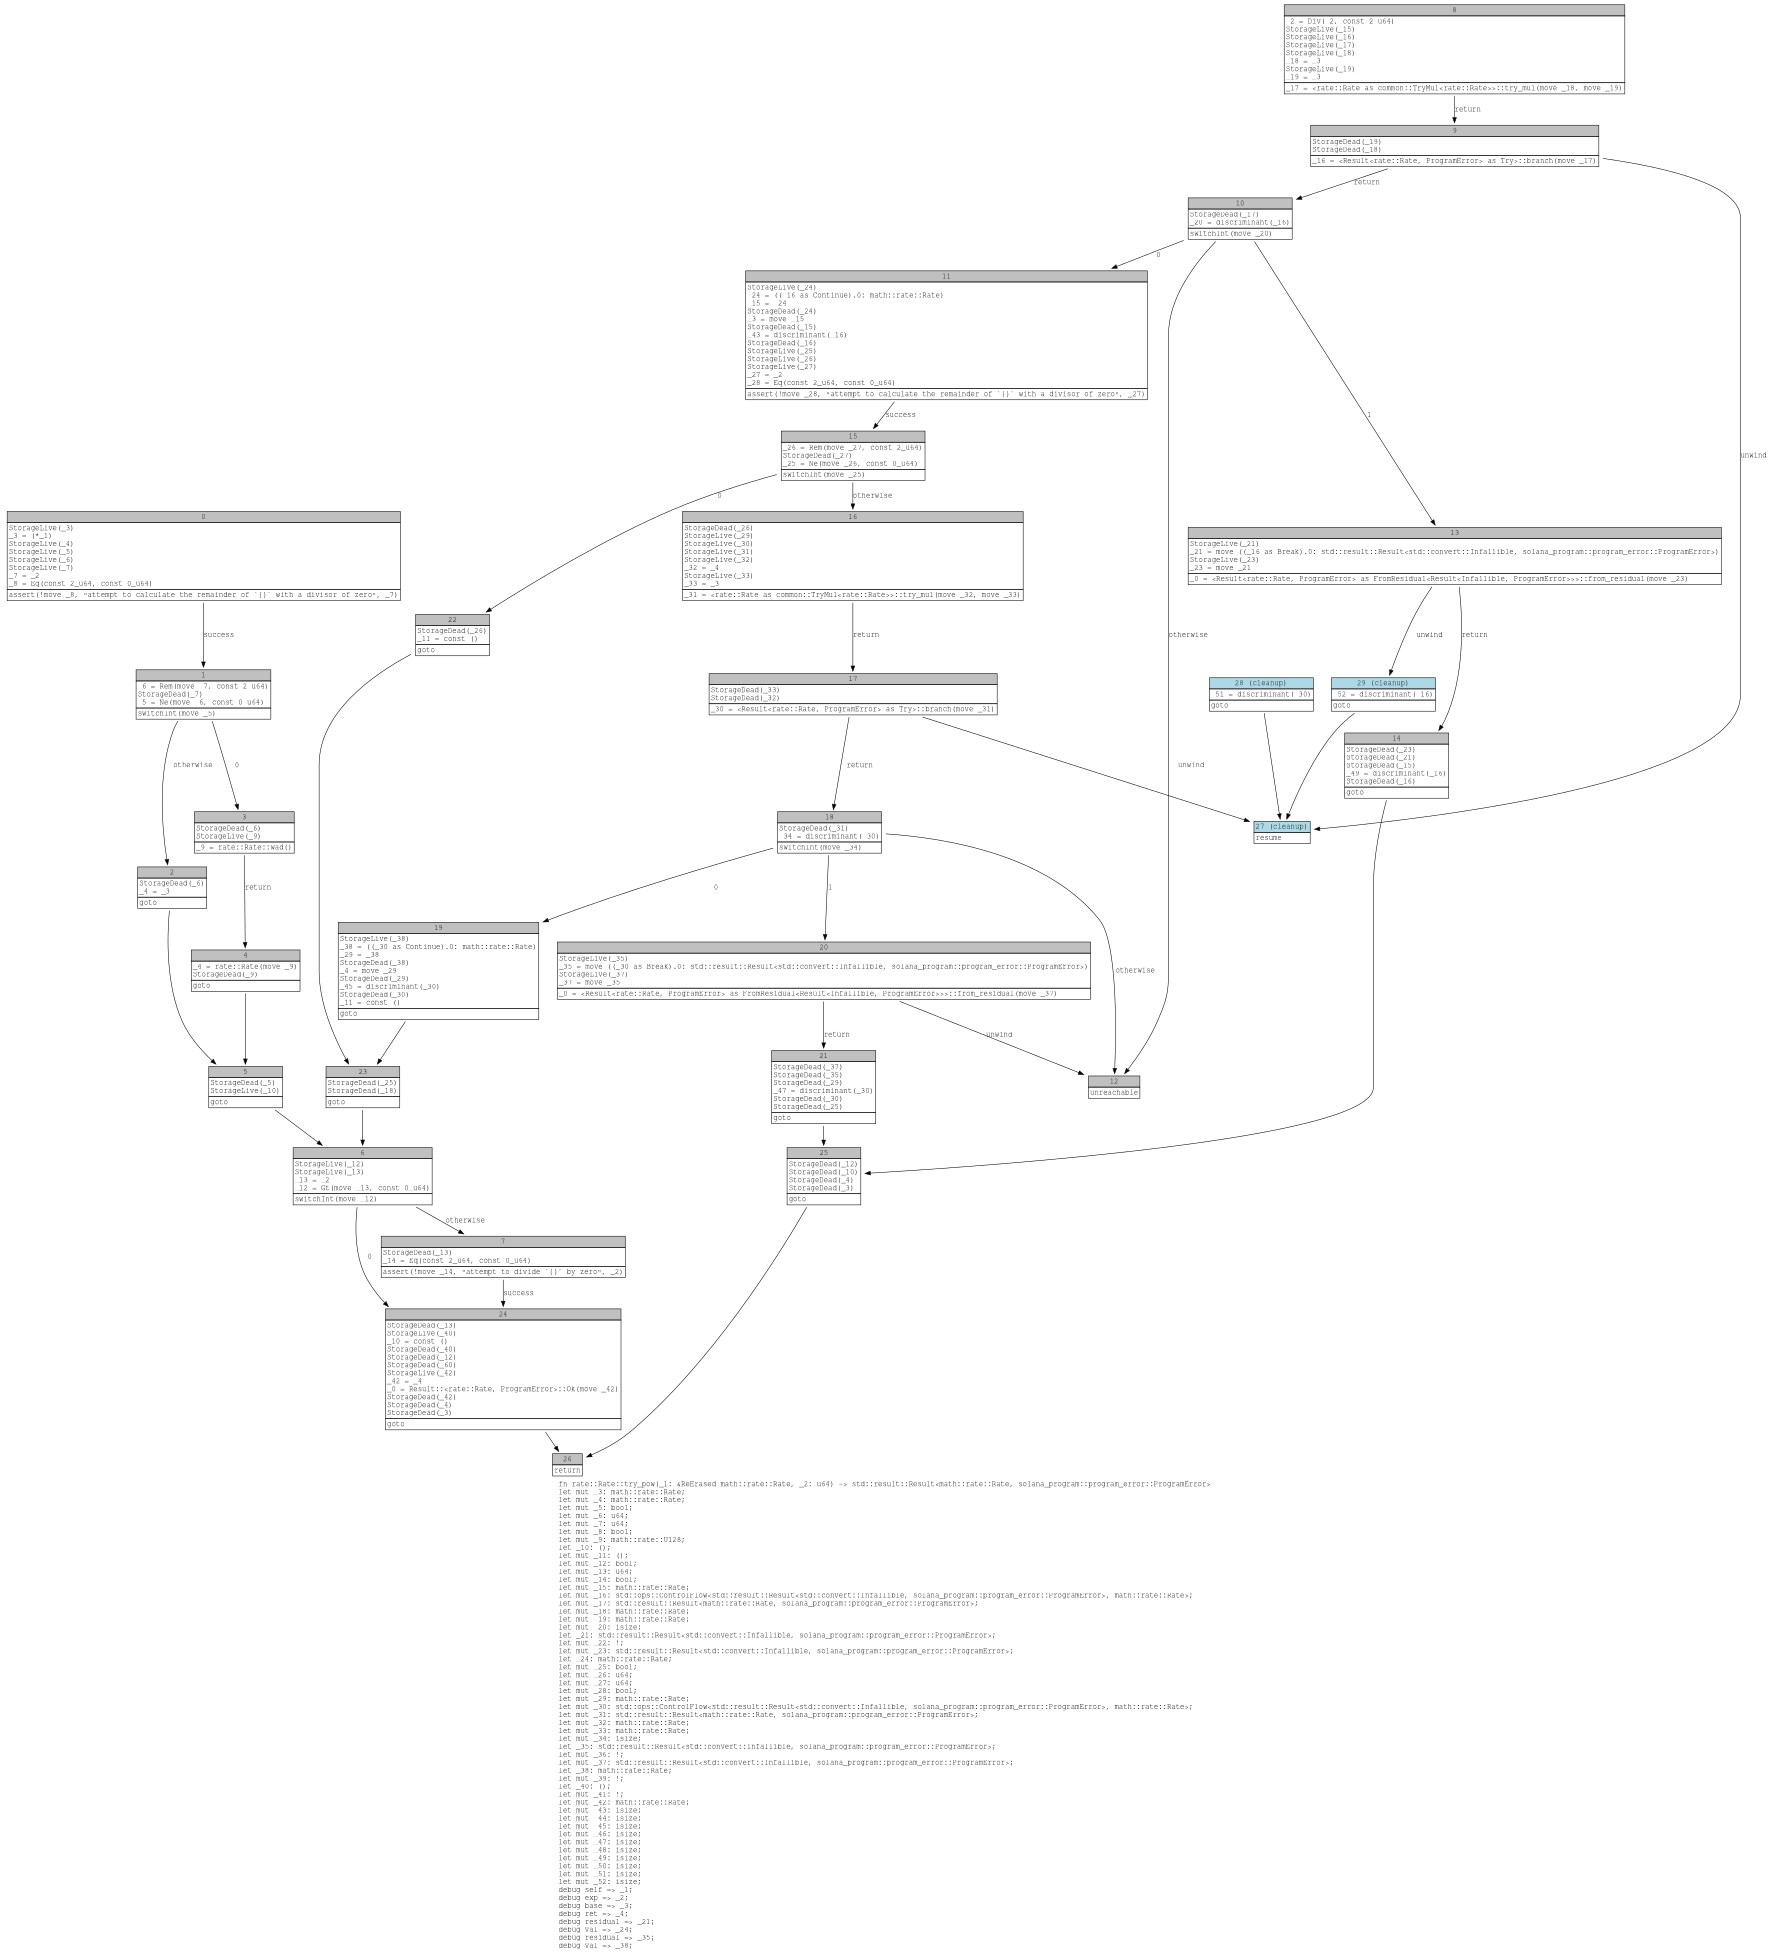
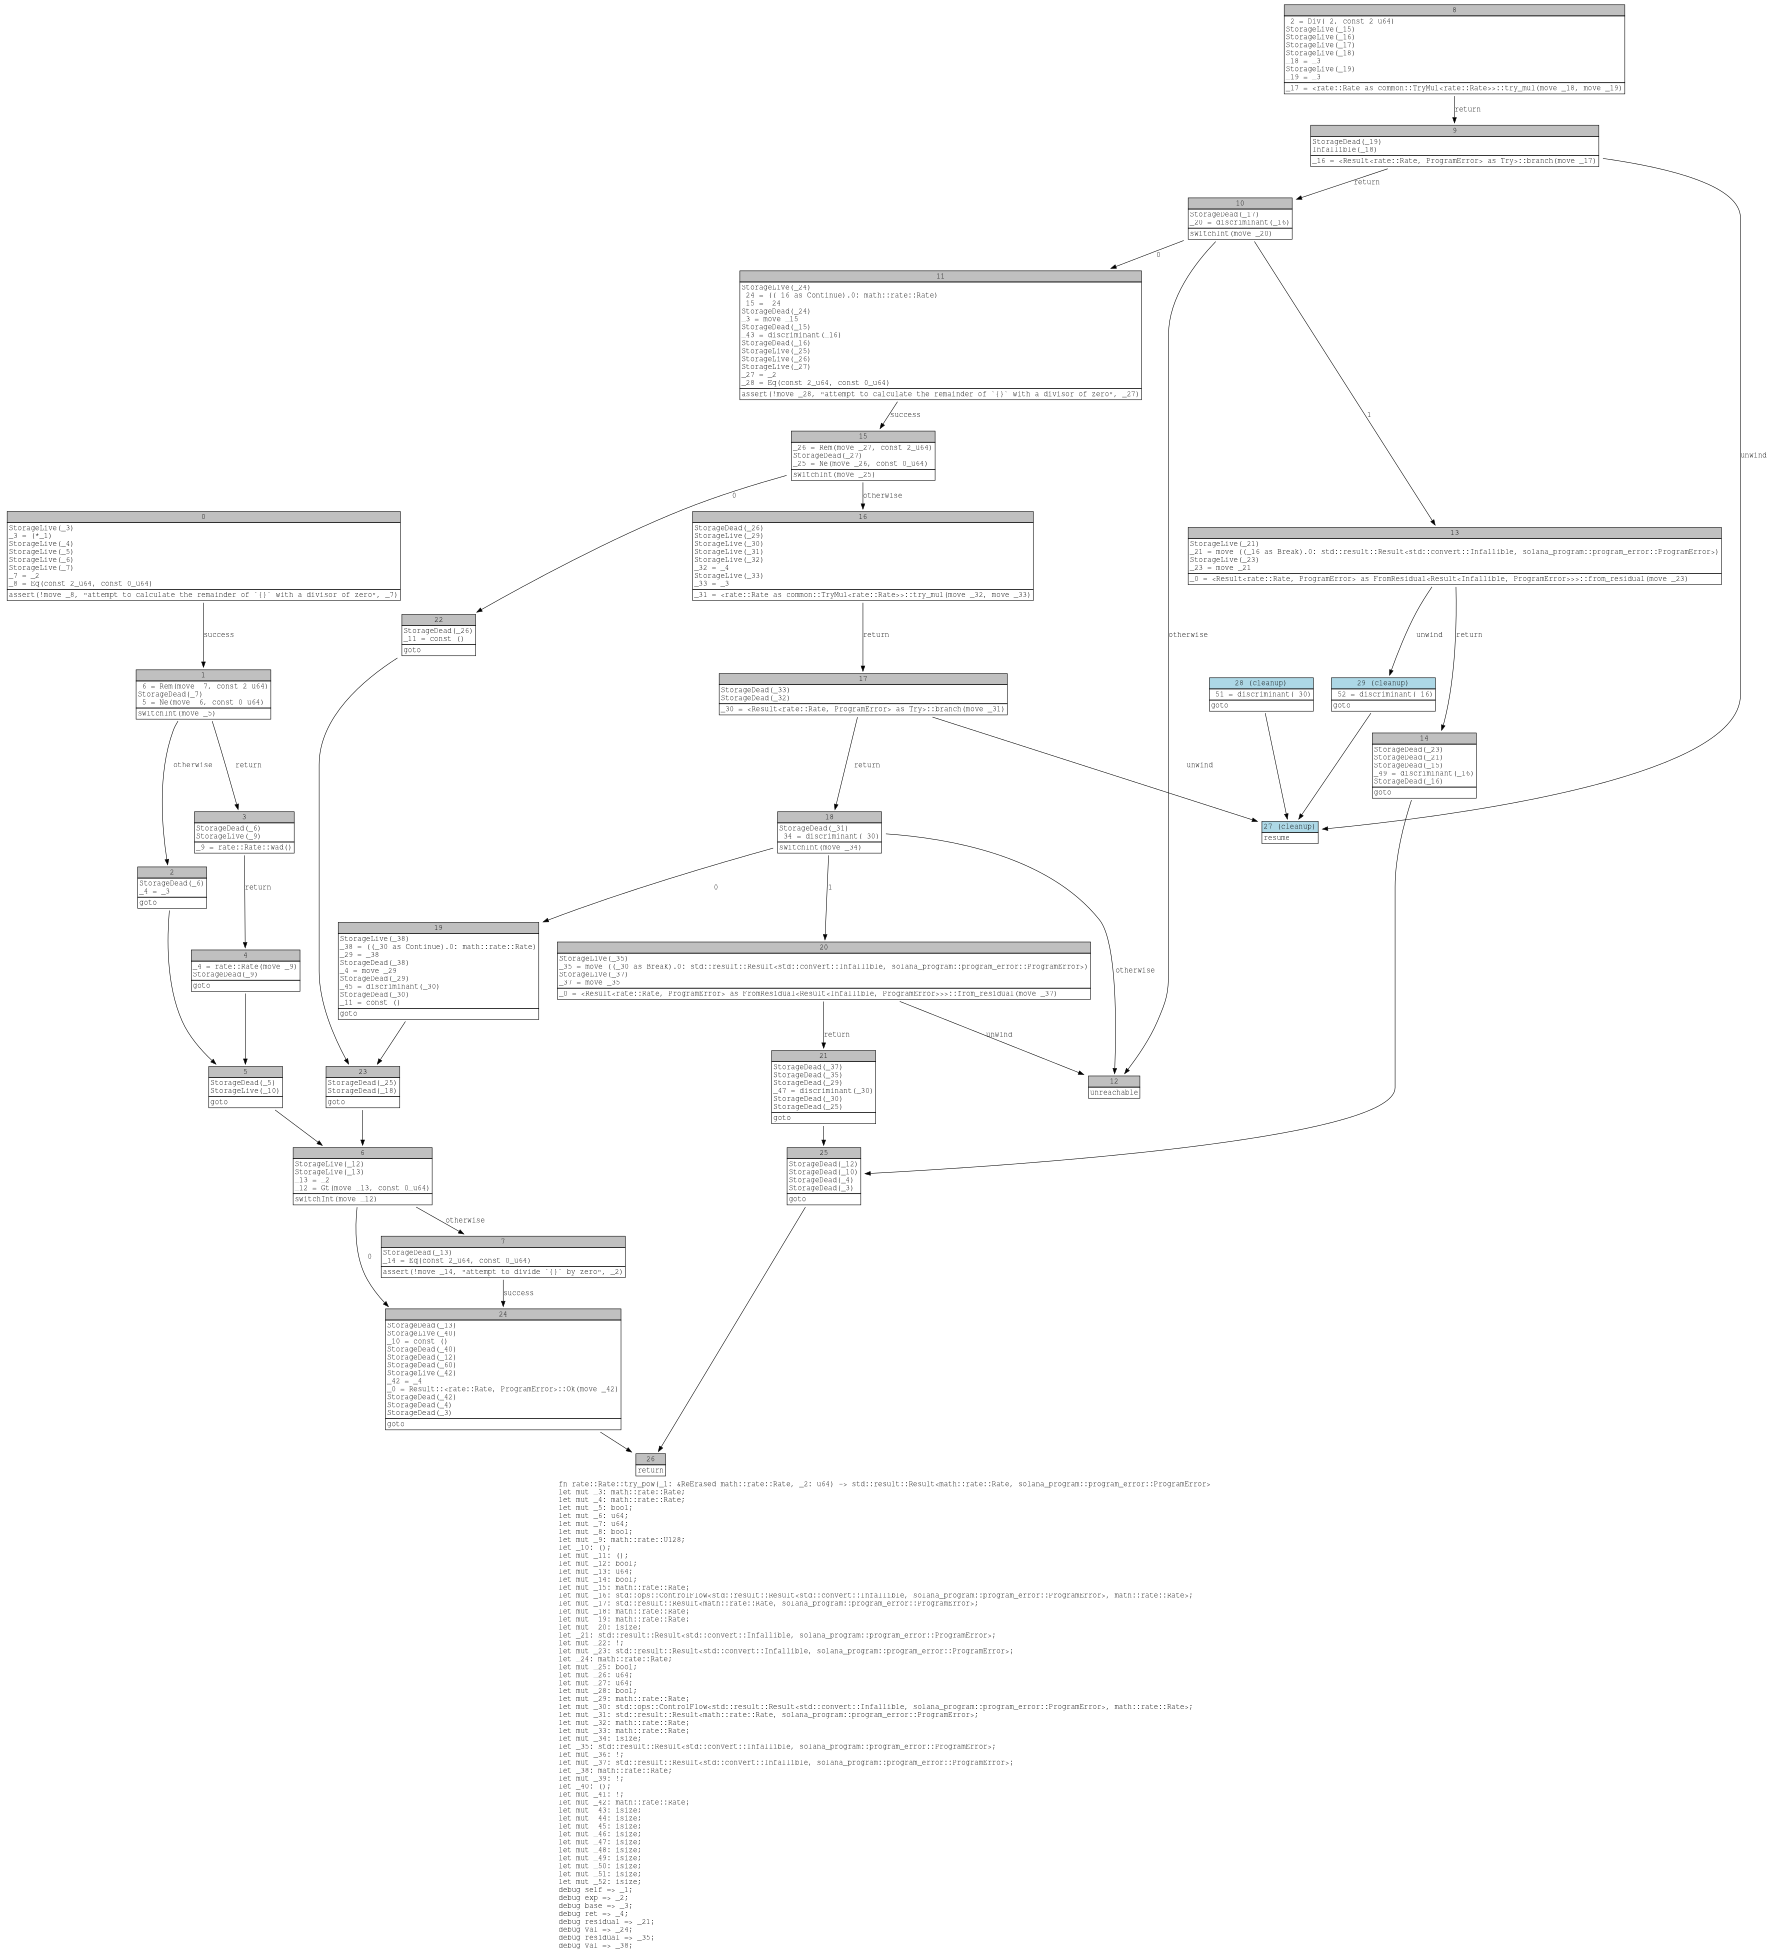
node "9": text "StorageDead(_18)" -> "Infallible(_18)"
edge "1" -> "3": label "0" -> "return"
